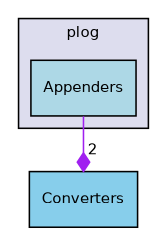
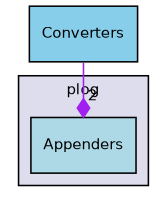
edge "Appenders" -> "Converters": reversed
